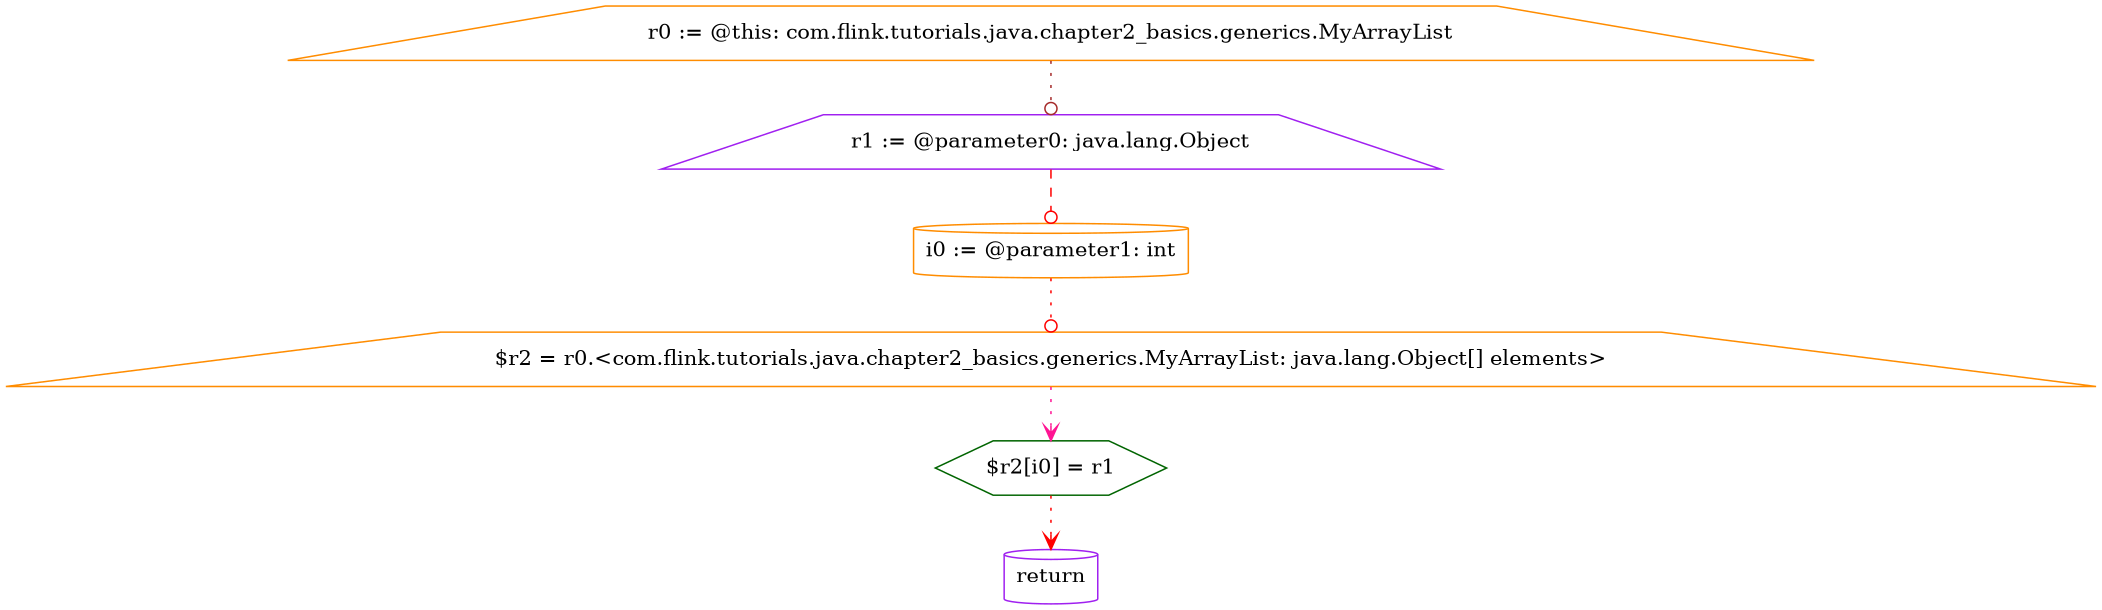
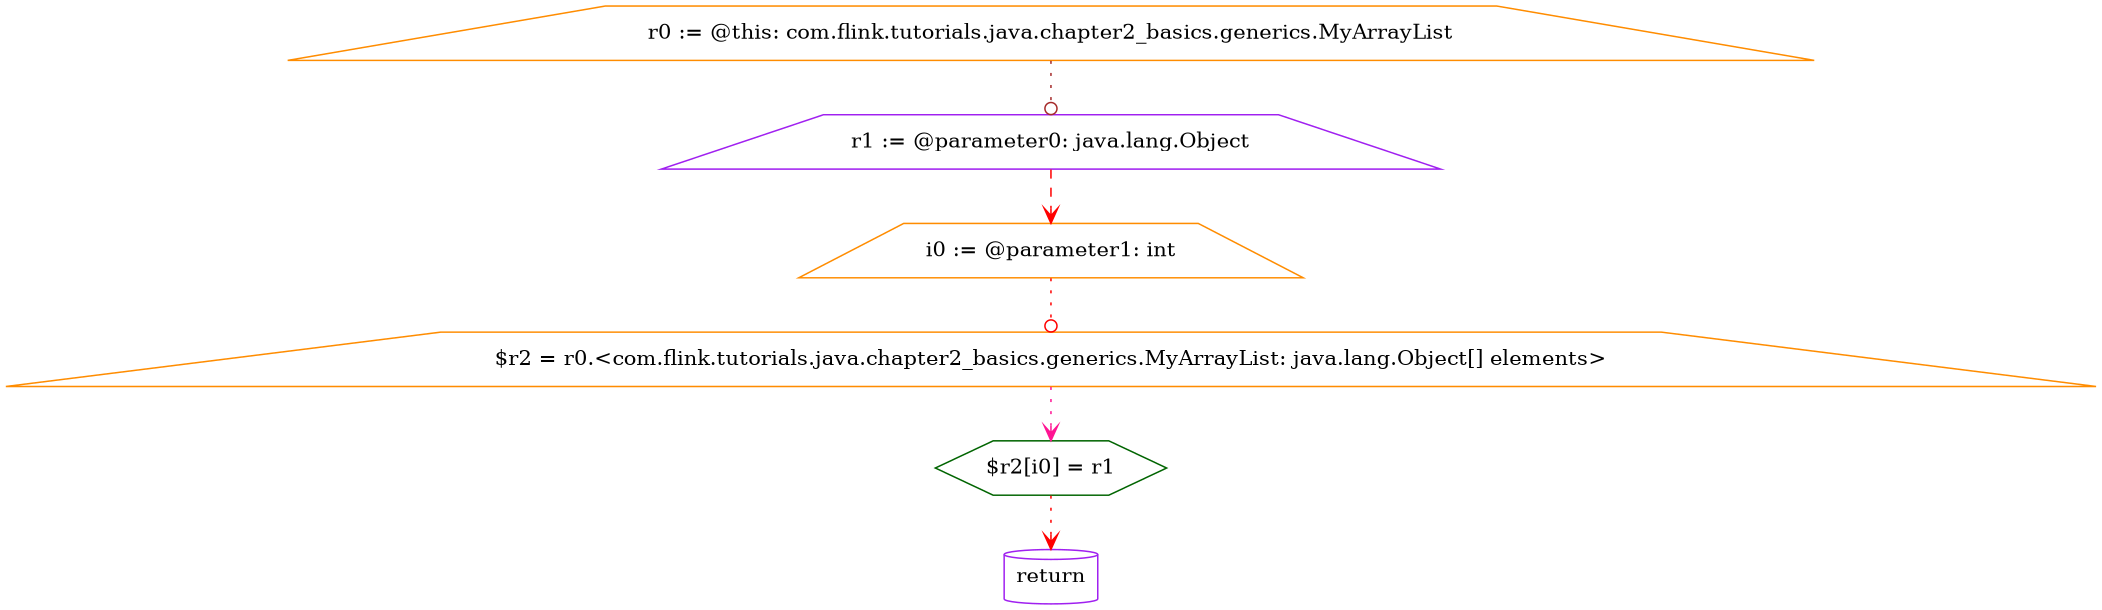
edge "r1 := @parameter0: java.lang.Object" -> "i0 := @parameter1: int": arrowhead odot -> vee
node "i0 := @parameter1: int": shape cylinder -> trapezium
